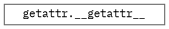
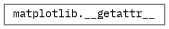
node "getattr.__getattr__": label "getattr.__getattr__" -> "matplotlib.__getattr__"
